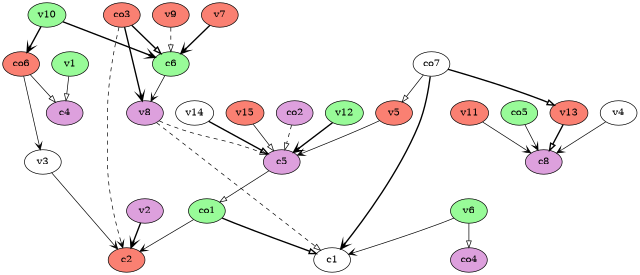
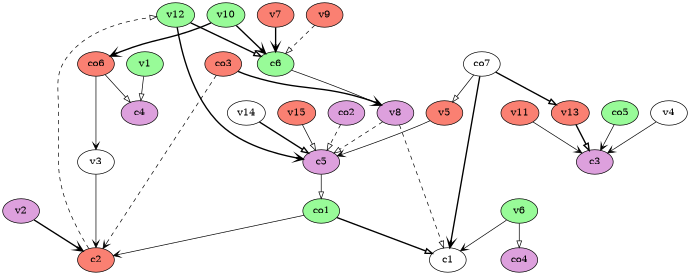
edge "co3" -> "c6": now "v12" -> "c6"
edge "c2" -> "v12": added
node "c8": label "c8" -> "c3"
